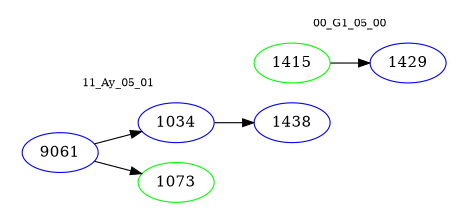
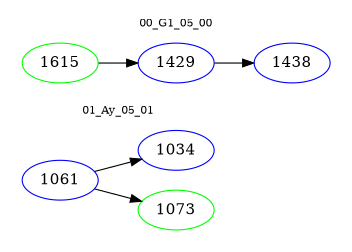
node "1415": label "1415" -> "1615"
cluster "11_Ay_05_01": label "11_Ay_05_01" -> "01_Ay_05_01"
edge "1034" -> "1438": now "1429" -> "1438"
node "9061": label "9061" -> "1061"
